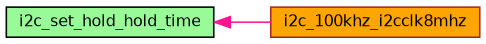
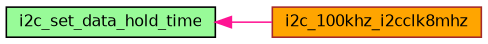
node "i2c_set_hold_hold_time": label "i2c_set_hold_hold_time" -> "i2c_set_data_hold_time"
